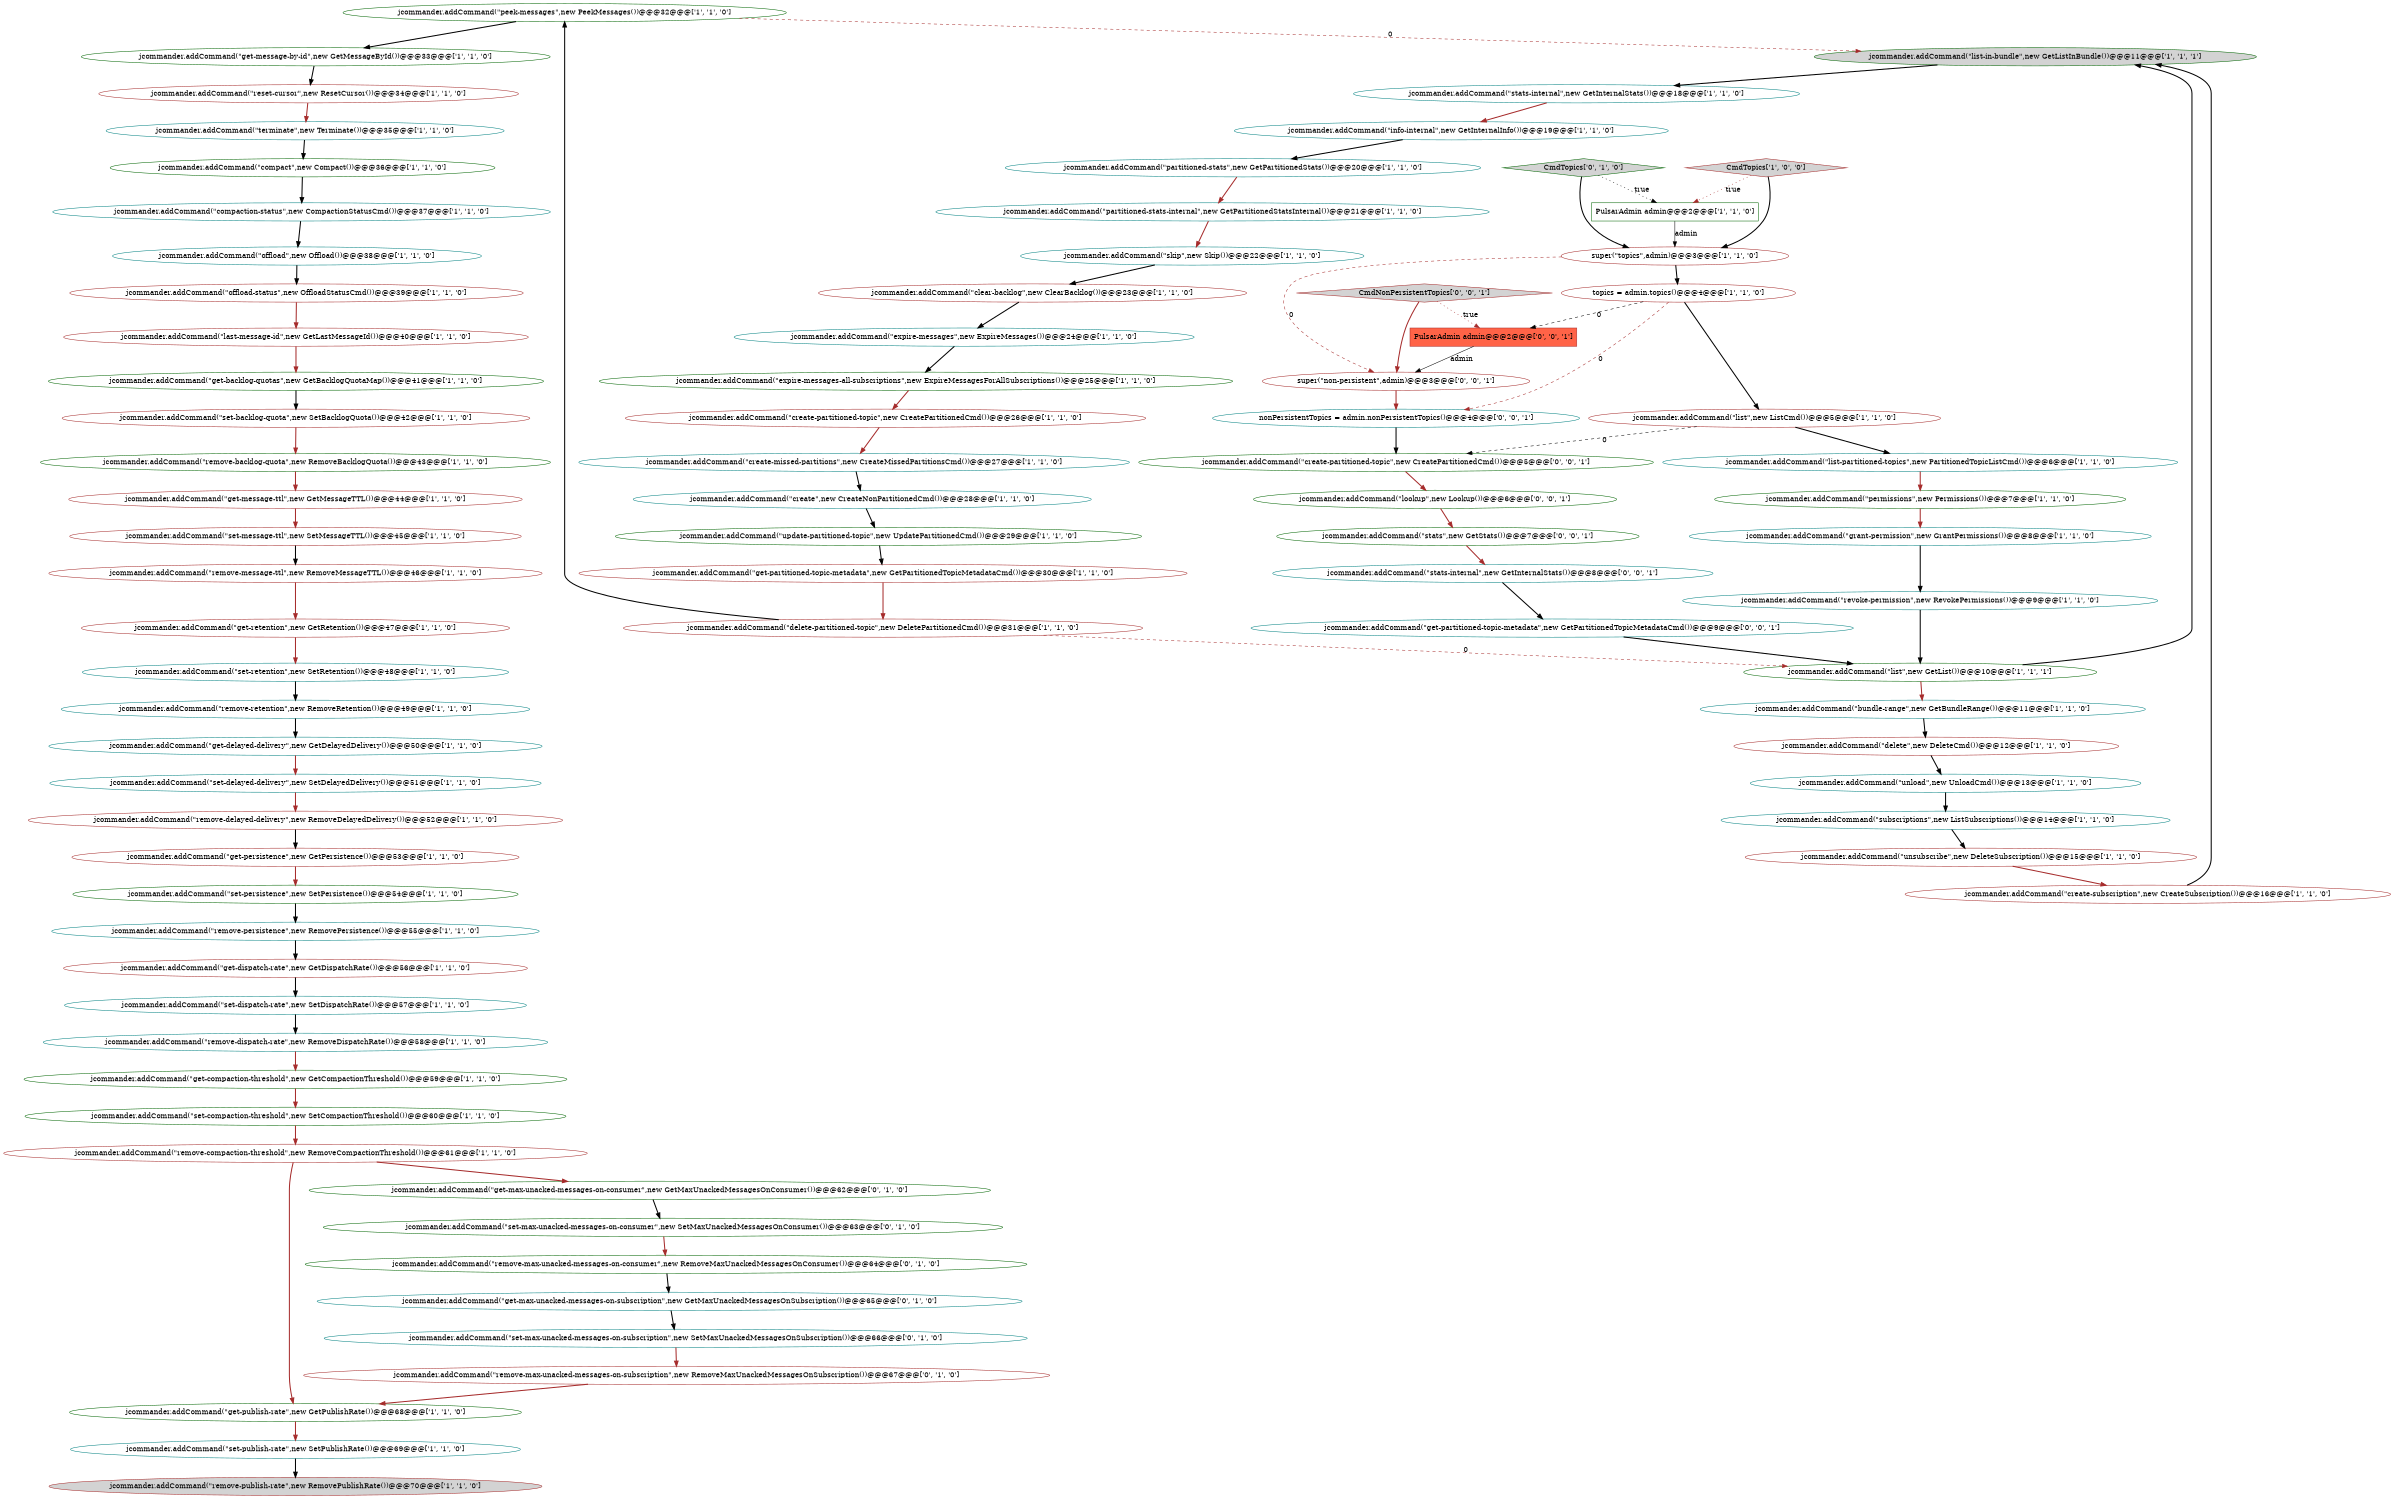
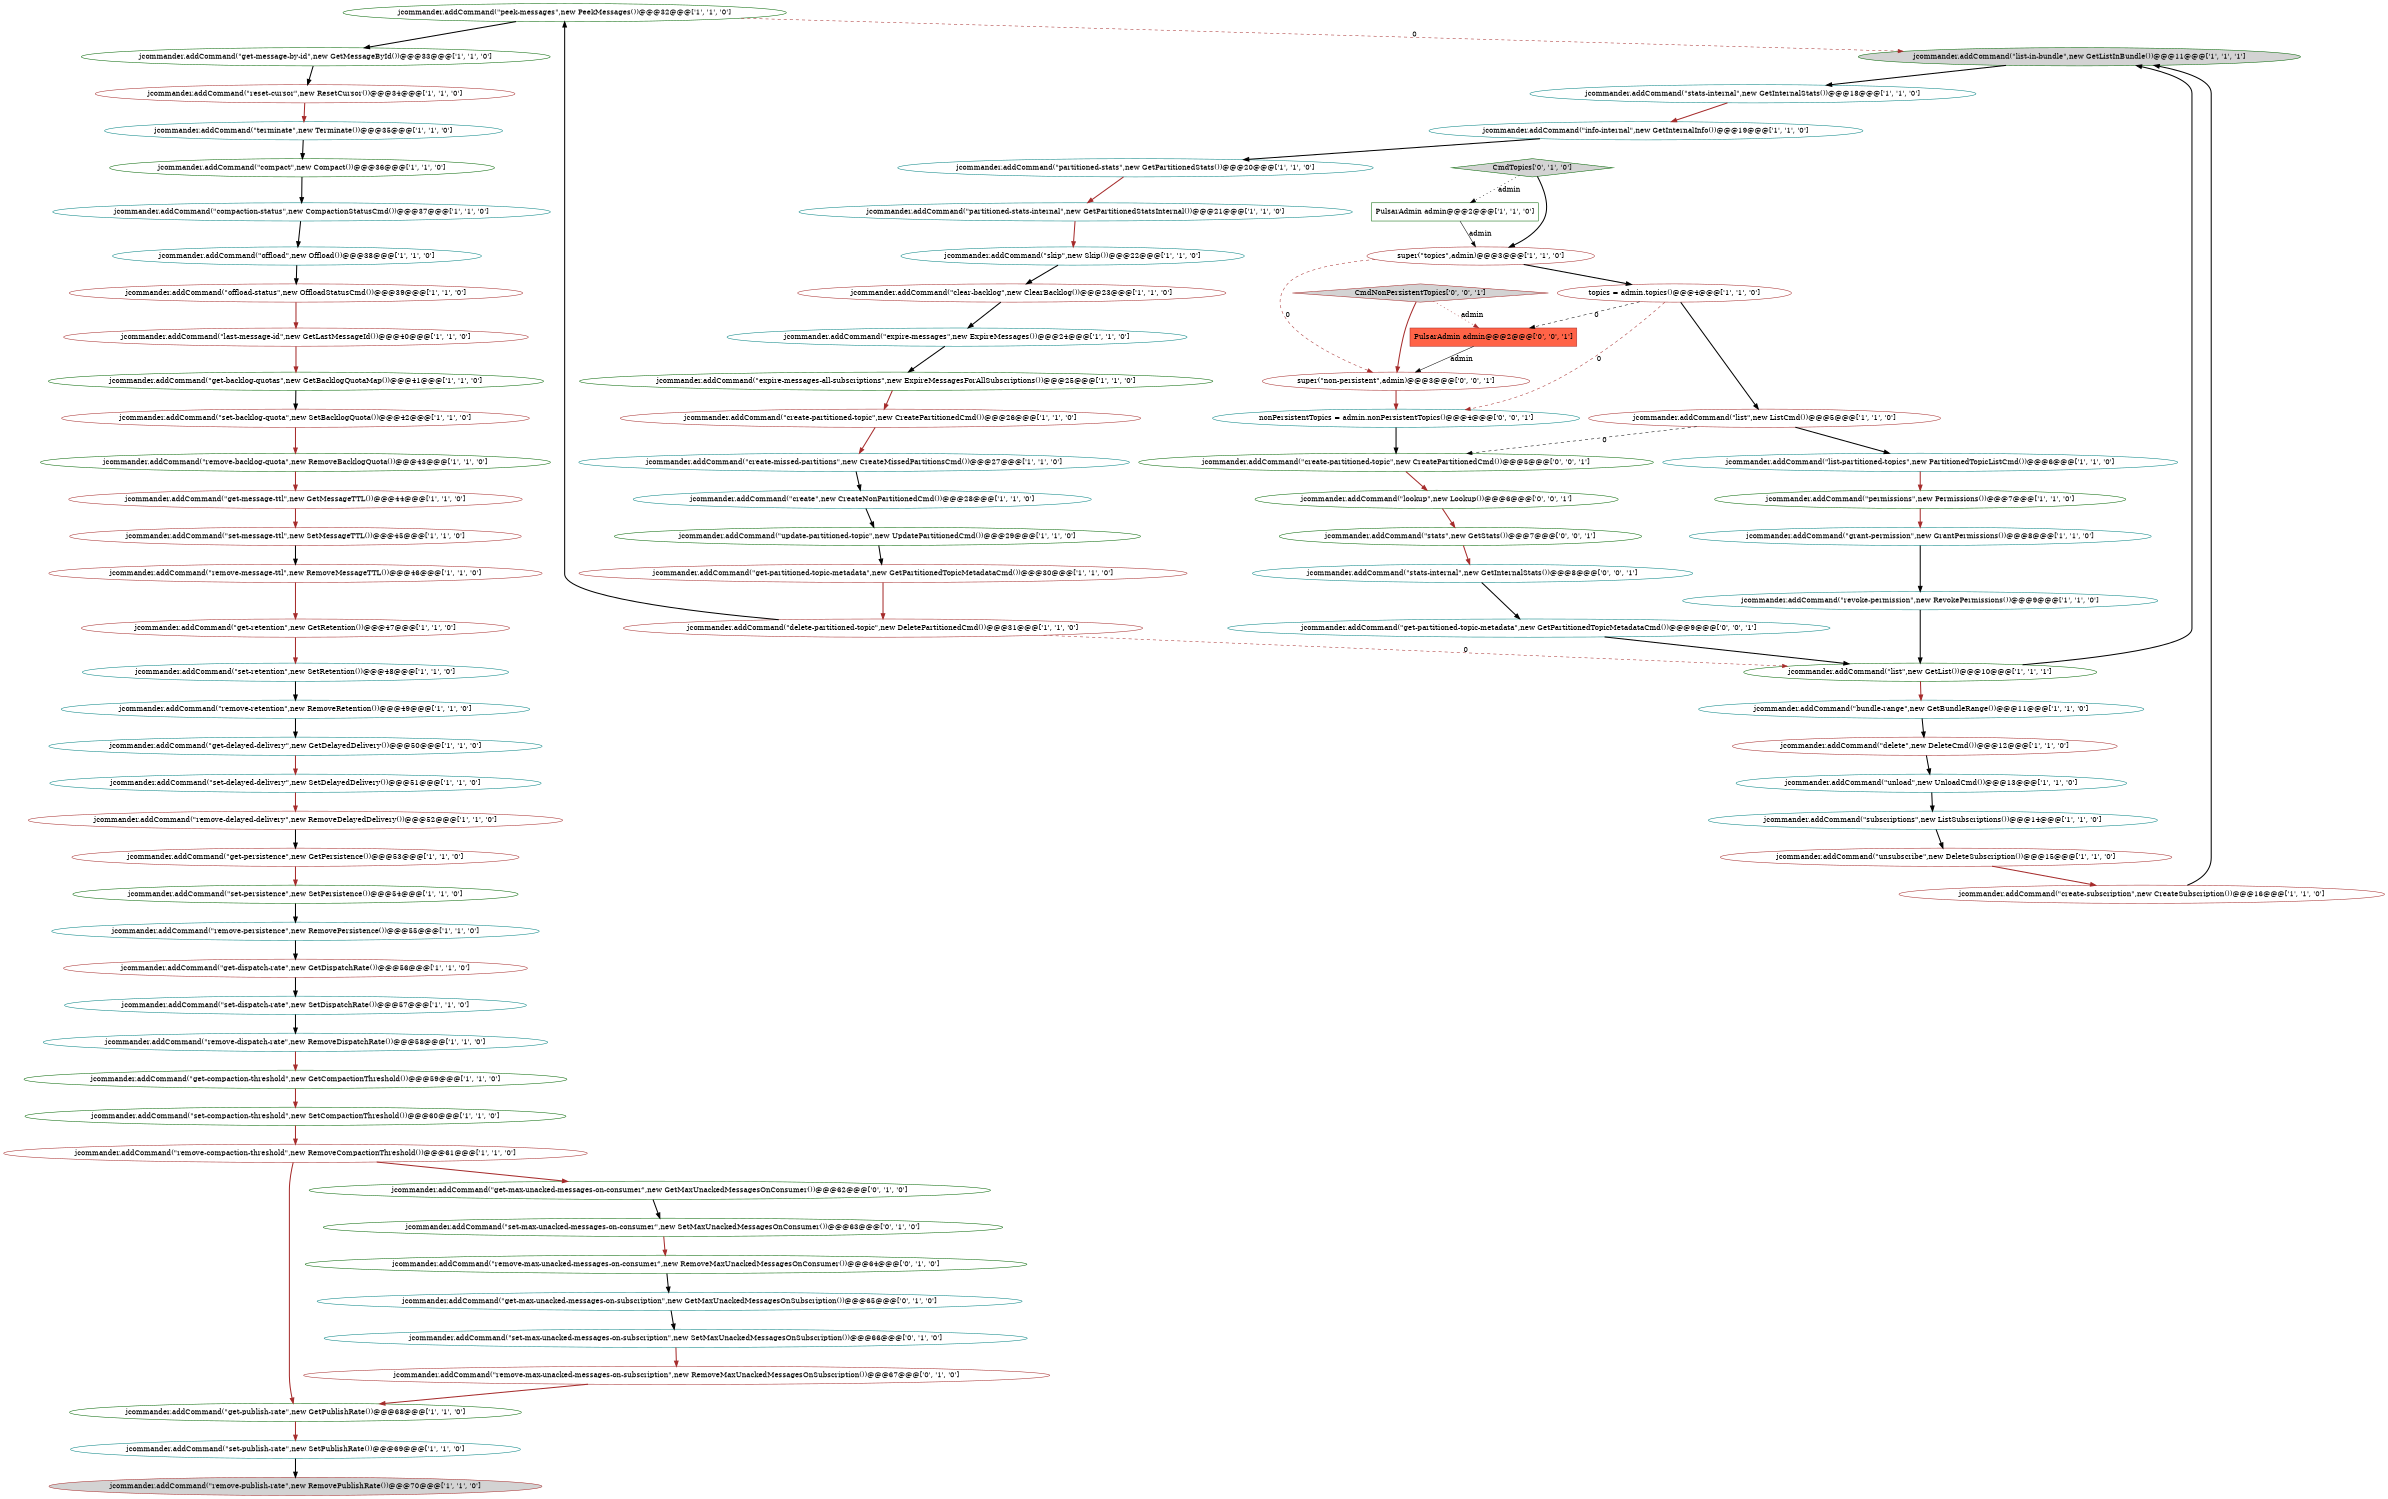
node "CmdTopics['1', '0', '0']": removed
edge "CmdTopics['0', '1', '0']" -> "PulsarAdmin admin@@@2@@@['1', '1', '0']": label "true" -> "admin"
edge "CmdNonPersistentTopics['0', '0', '1']" -> "PulsarAdmin admin@@@2@@@['0', '0', '1']": label "true" -> "admin"
